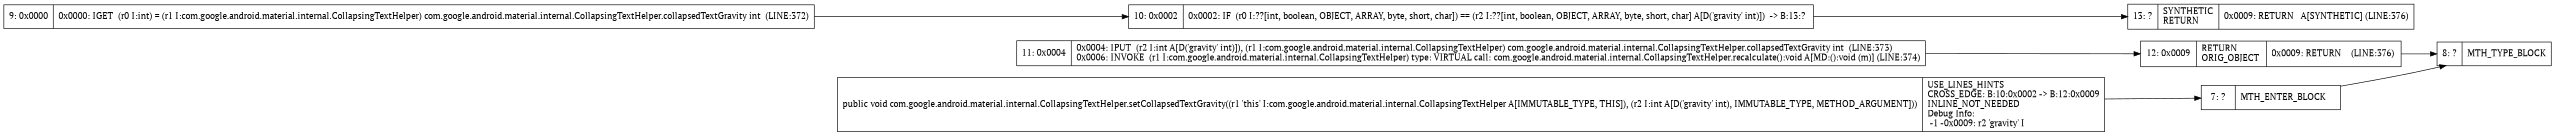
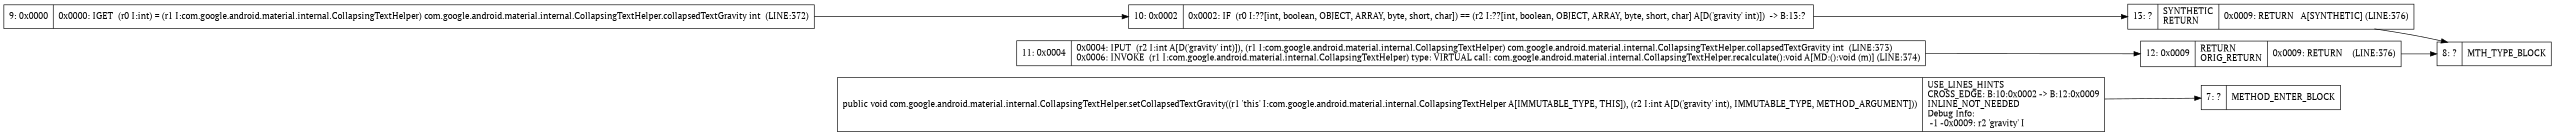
node "12: 0x0009": text "ORIG_OBJECT" -> "ORIG_RETURN"
edge "7: ?" -> "8: ?": now "13: ?" -> "8: ?"
node "7: ?": text "MTH_ENTER_BLOCK" -> "METHOD_ENTER_BLOCK"
